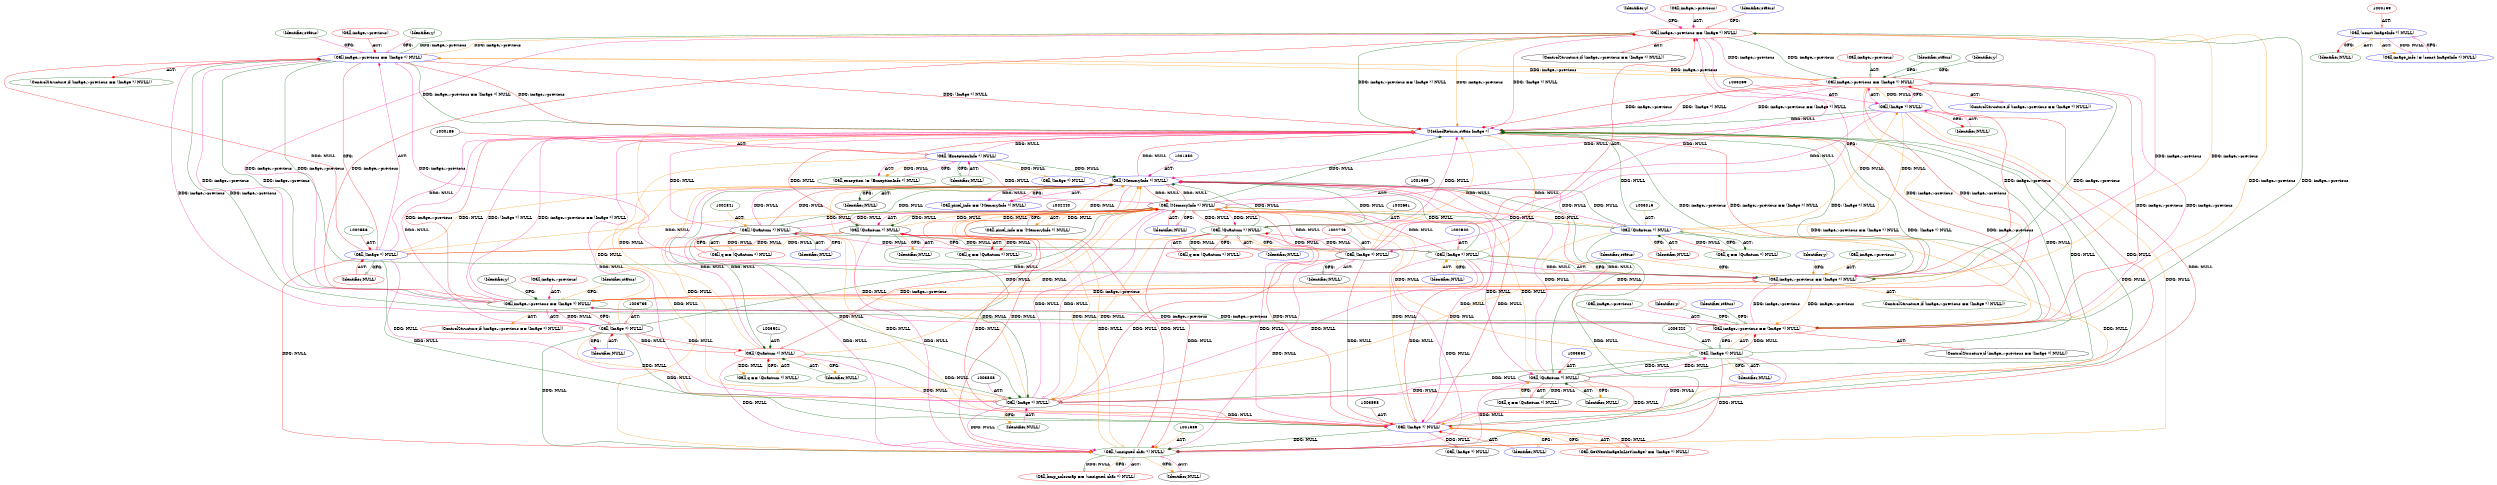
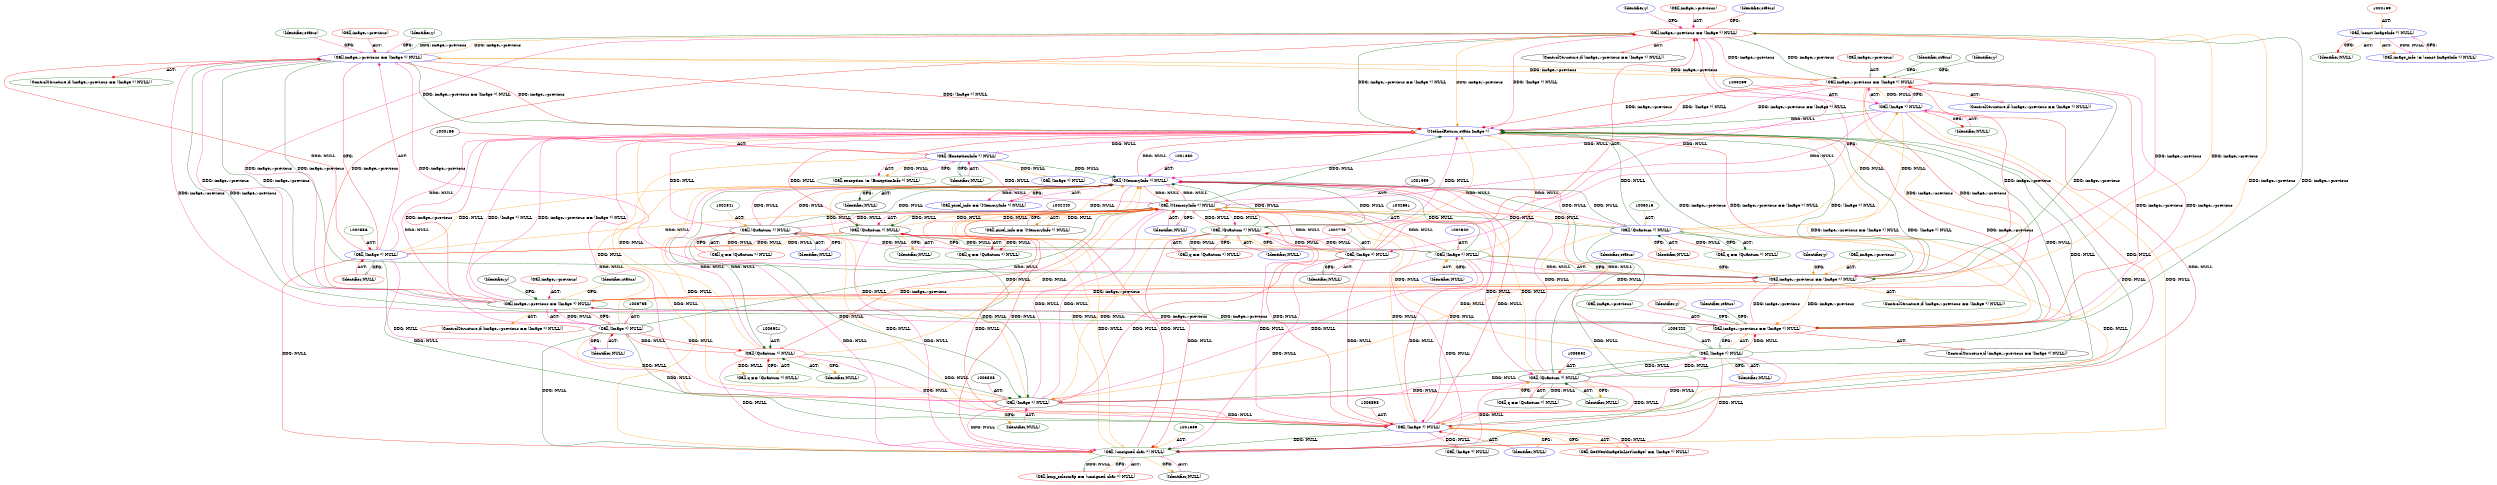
edge "1000159" -> "(Call,(const ImageInfo *) NULL)": color red -> darkorange
edge "(Call,(ExceptionInfo *) NULL)" -> "(MethodReturn,static Image *)": reversed
